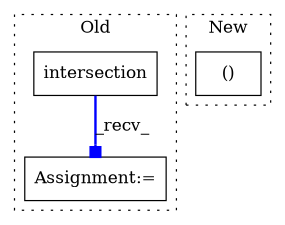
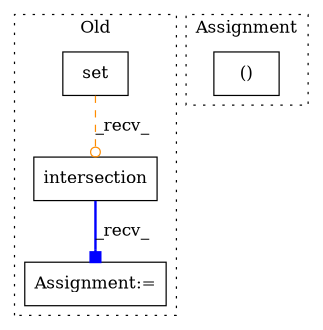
cluster "New": label "New" -> "Assignment"
node "set": added
